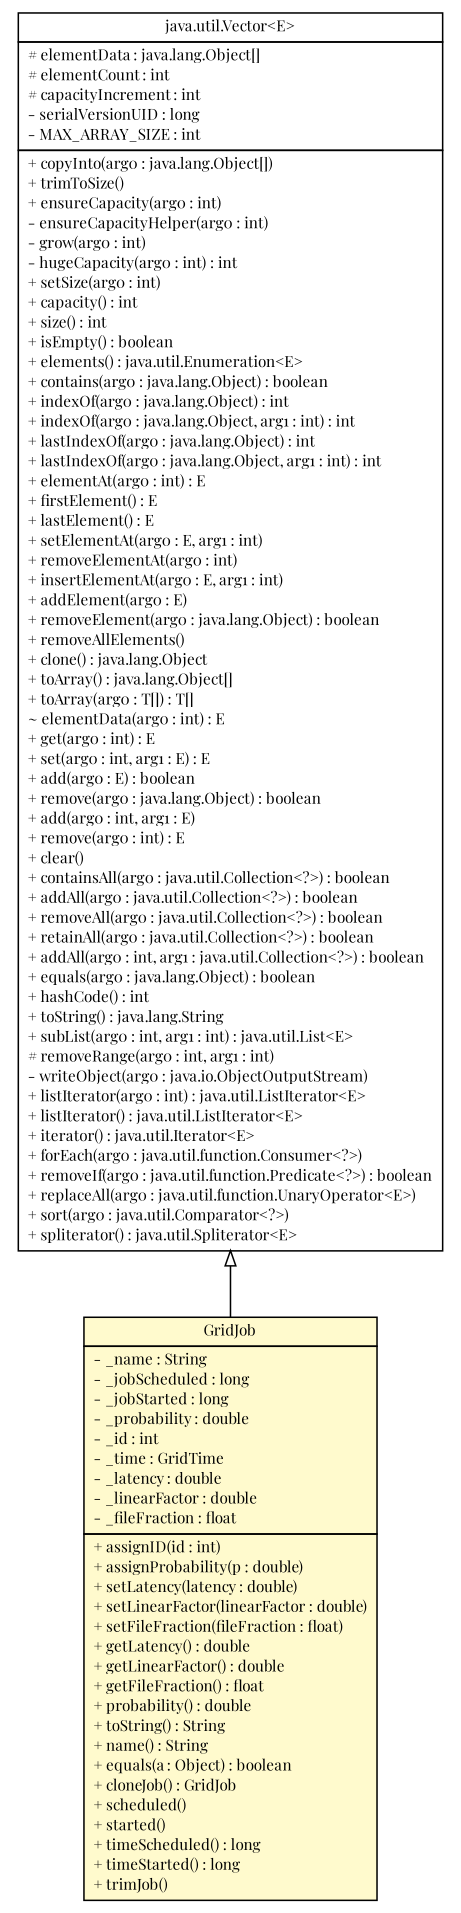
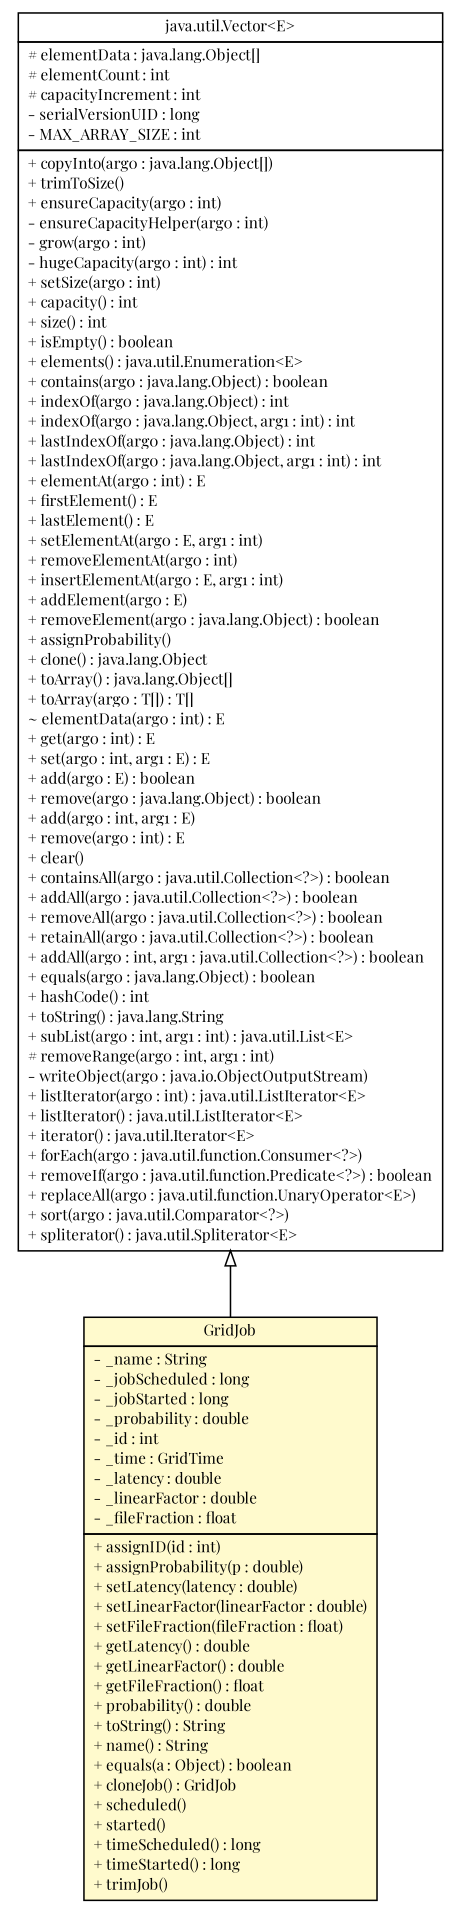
node "java.util.Vector<E>": text "+ removeAllElements()" -> "+ assignProbability()"
